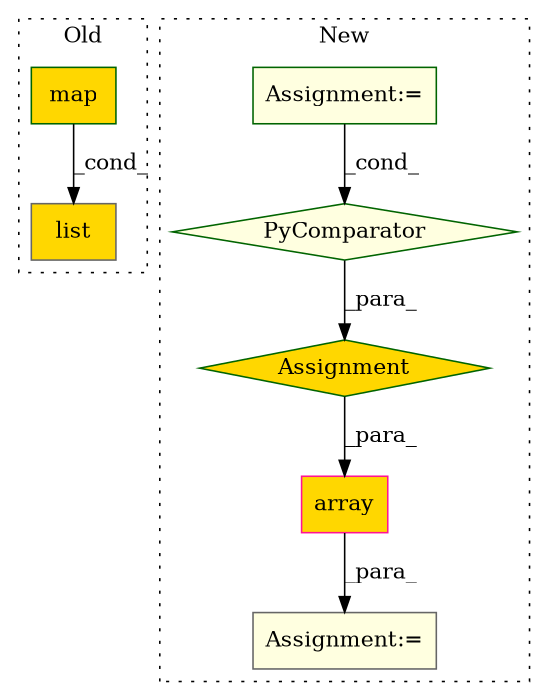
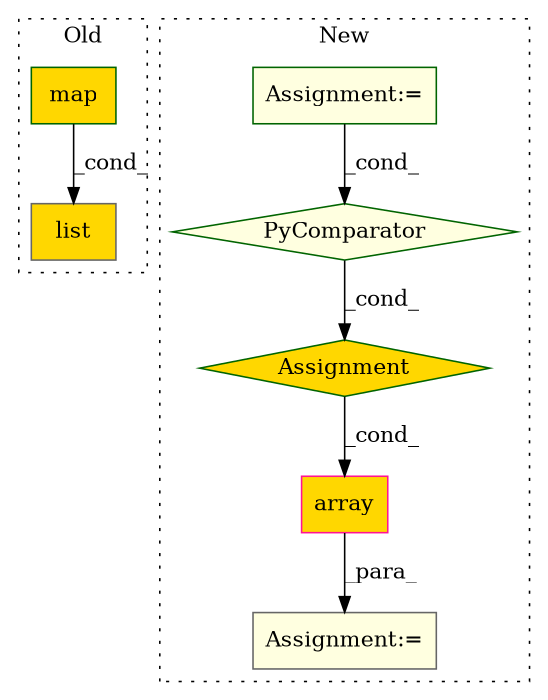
edge "PyComparator" -> "Assignment": label "_para_" -> "_cond_"
edge "Assignment" -> "array": label "_para_" -> "_cond_"
